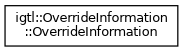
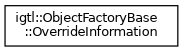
node "igtl::OverrideInformation ::OverrideInformation": label "igtl::OverrideInformation ::OverrideInformation" -> "igtl::ObjectFactoryBase ::OverrideInformation"
